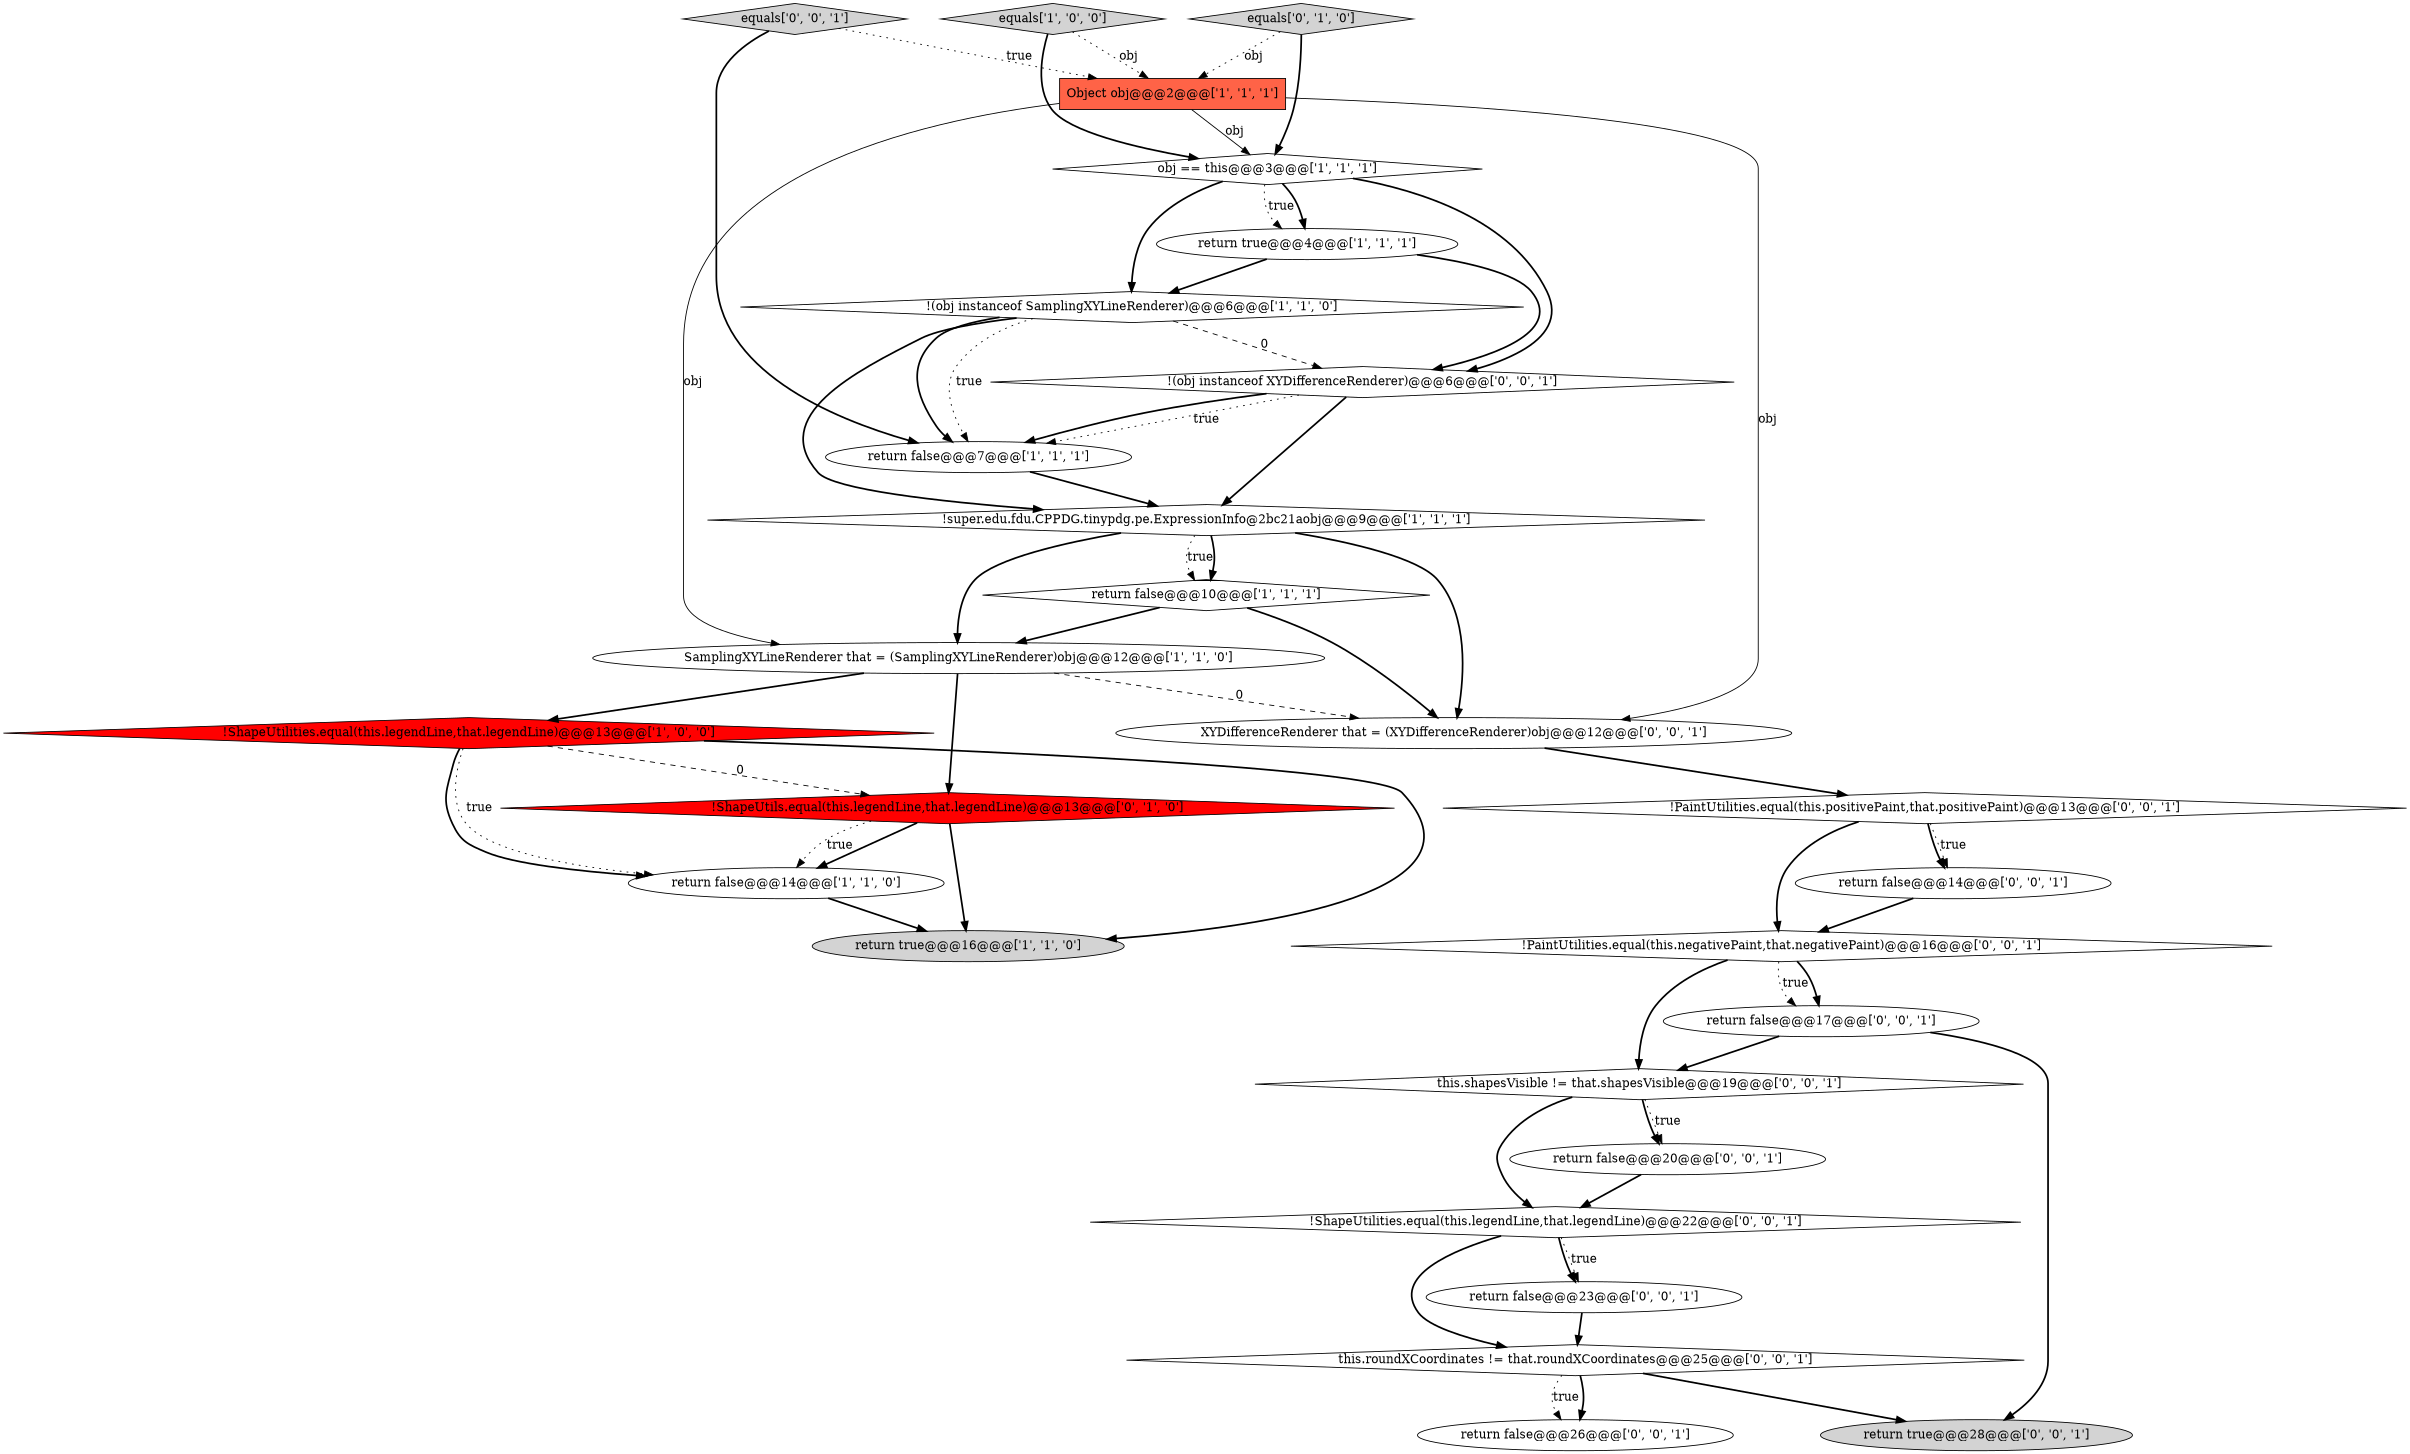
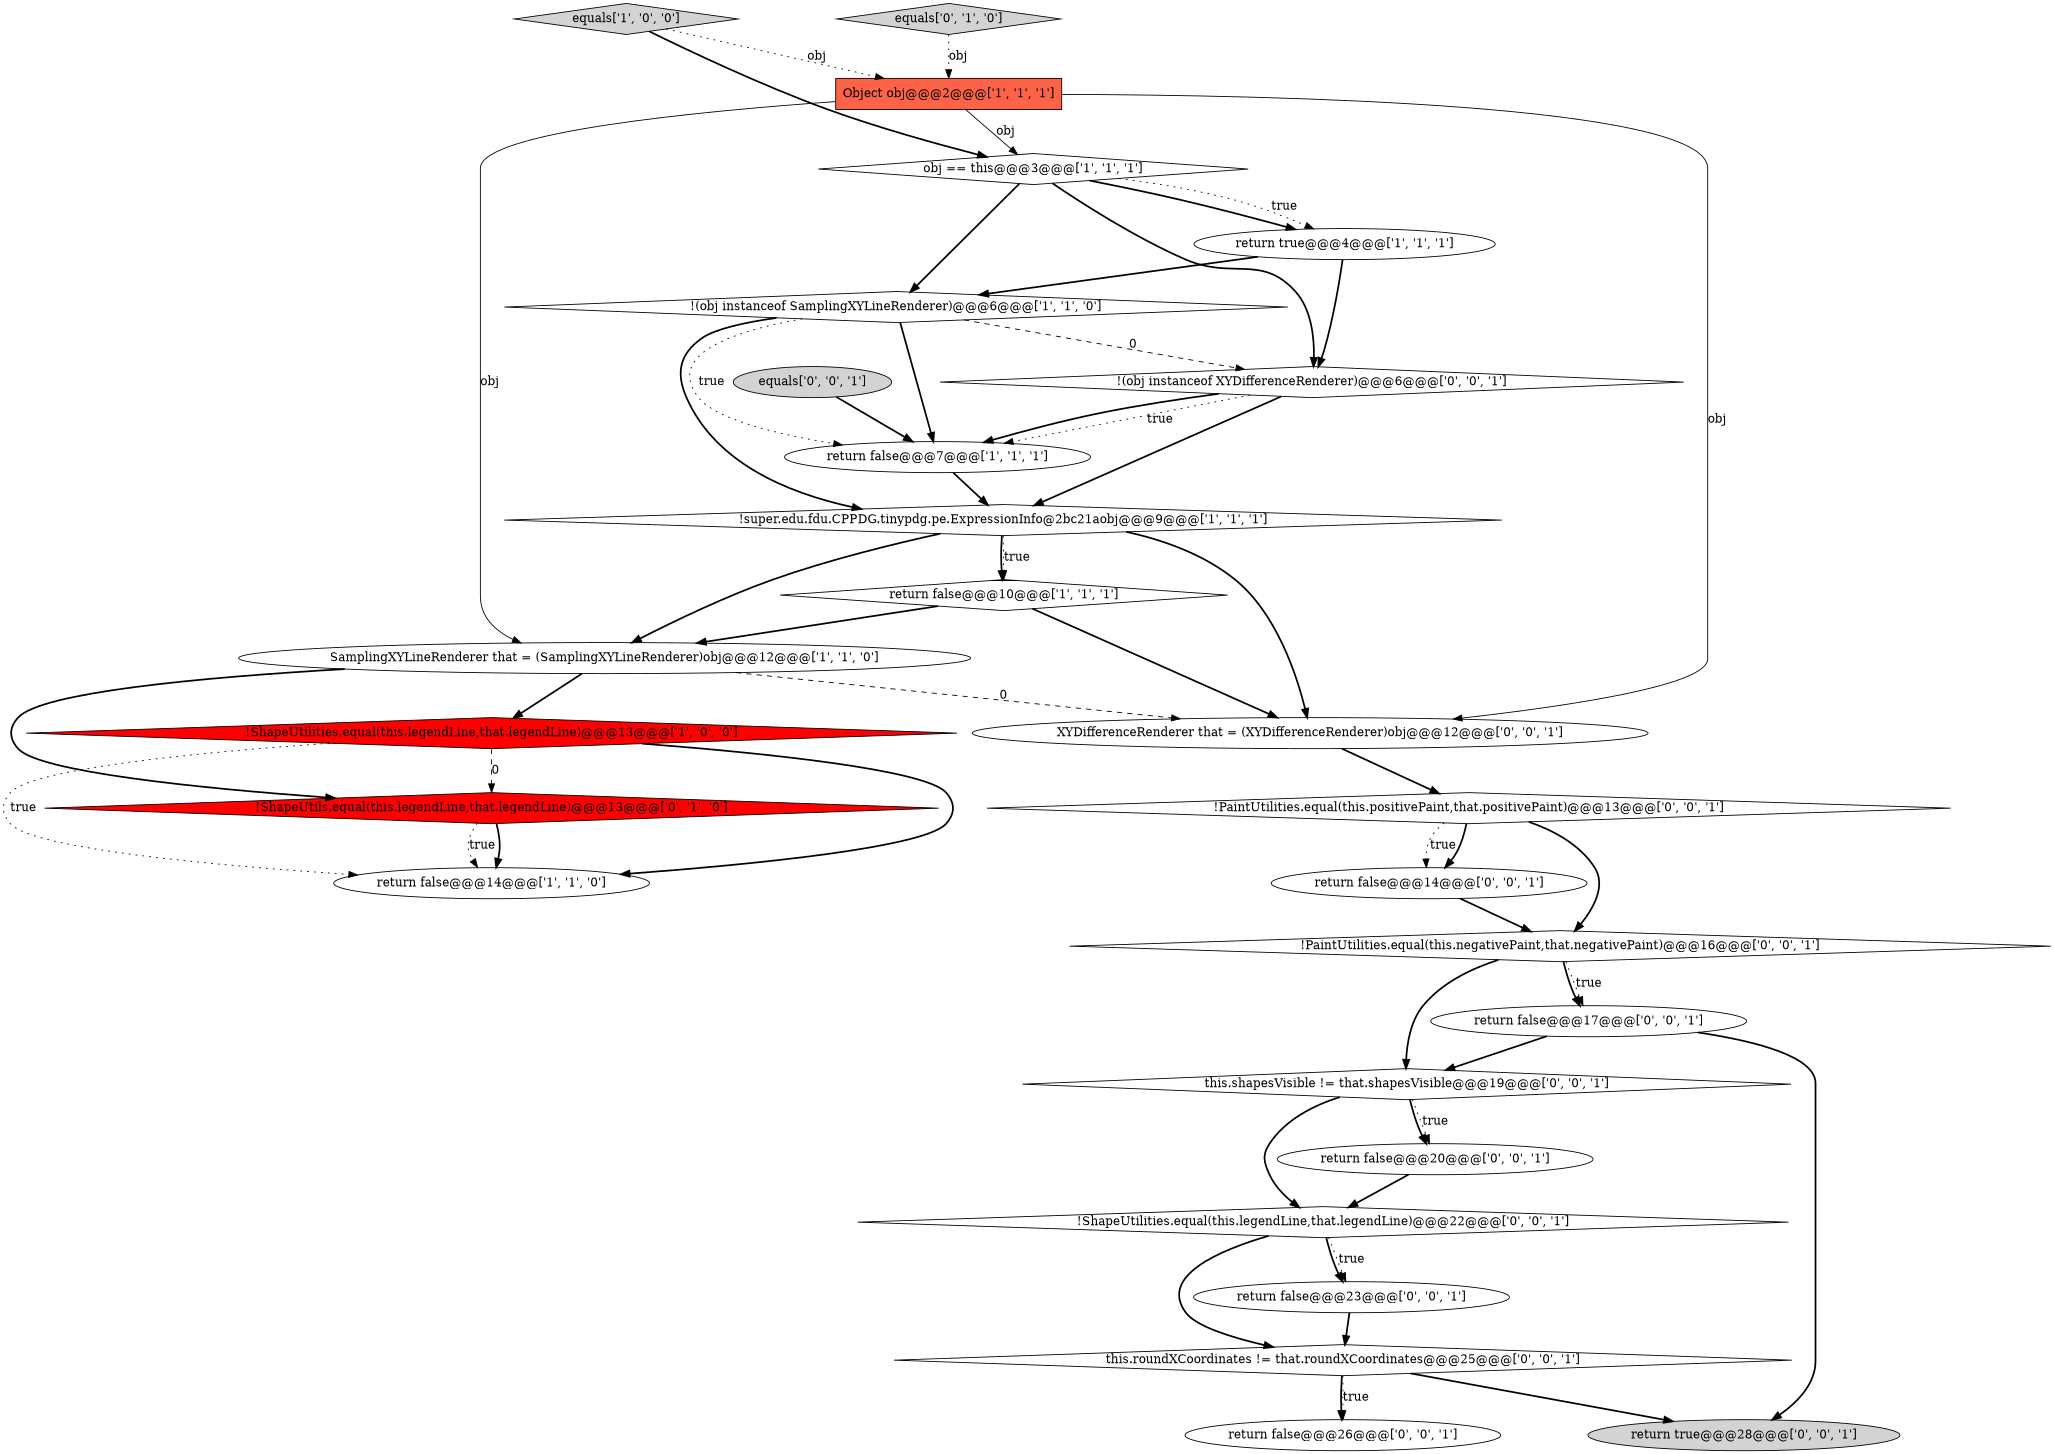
node "equals['0', '0', '1']": shape diamond -> ellipse
edge "equals['0', '0', '1']" -> "Object obj@@@2@@@['1', '1', '1']": removed, label "true"
edge "equals['0', '1', '0']" -> "obj == this@@@3@@@['1', '1', '1']": removed
node "return true@@@16@@@['1', '1', '0']": removed
